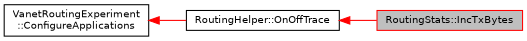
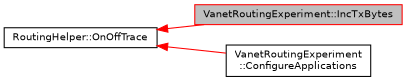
edge "RoutingHelper::OnOffTrace" -> "VanetRoutingExperiment ::ConfigureApplications": reversed
node "RoutingStats::IncTxBytes": label "RoutingStats::IncTxBytes" -> "VanetRoutingExperiment::IncTxBytes"
